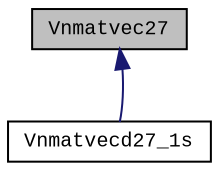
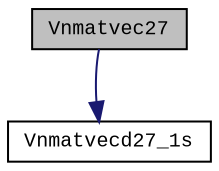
edge "Vnmatvecd27_1s" -> "Vnmatvec27": reversed
